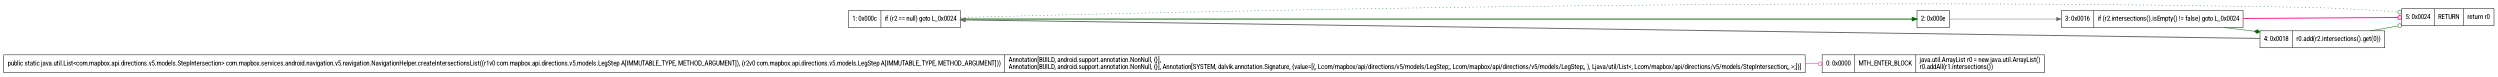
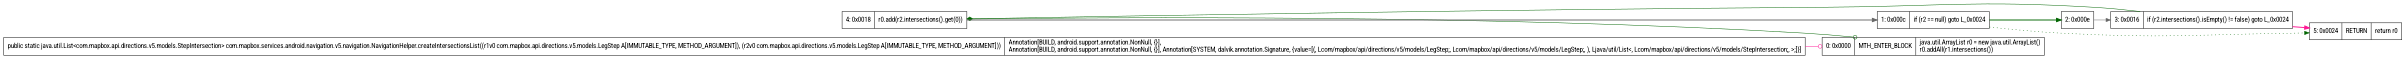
edge "1: 0x000c" -> "5: 0x0024": arrowhead odot -> normal
edge "3: 0x0016" -> "5: 0x0024": arrowhead odot -> normal
edge "4: 0x0018" -> "5: 0x0024": now "4: 0x0018" -> "0: 0x0000"
